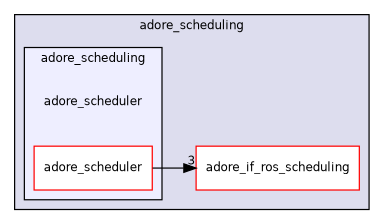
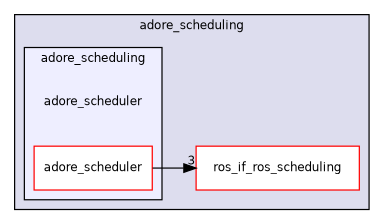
node "adore_if_ros_scheduling": label "adore_if_ros_scheduling" -> "ros_if_ros_scheduling"
